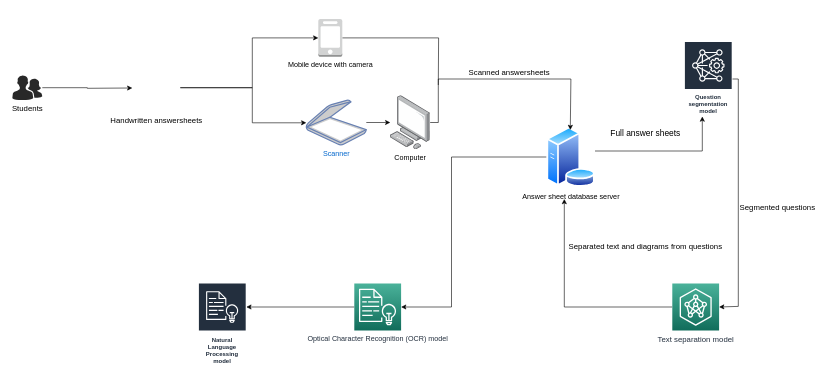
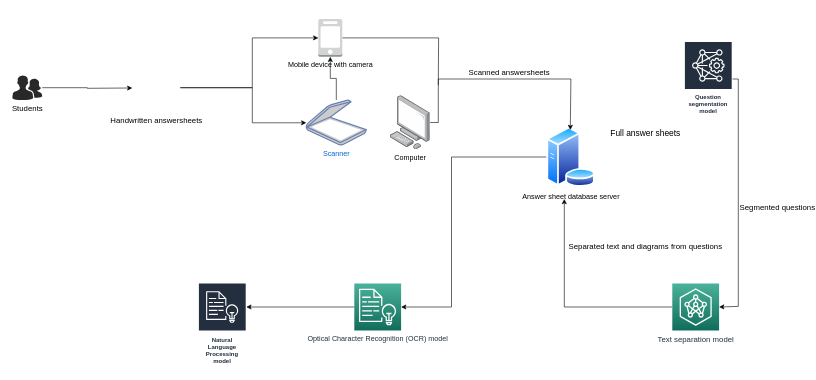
edge "Scanner" -> "Computer": now "Scanner" -> "Mobile device with camera"
edge "Answer sheet database server" -> "Question segmentation model": removed
